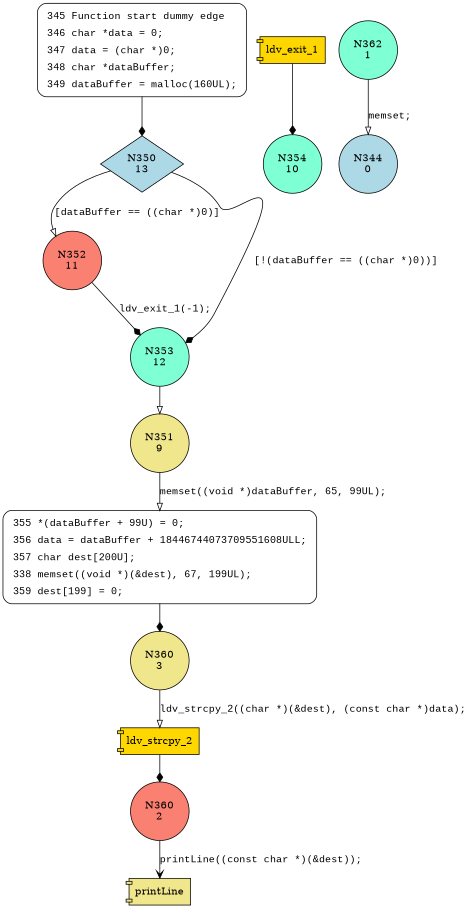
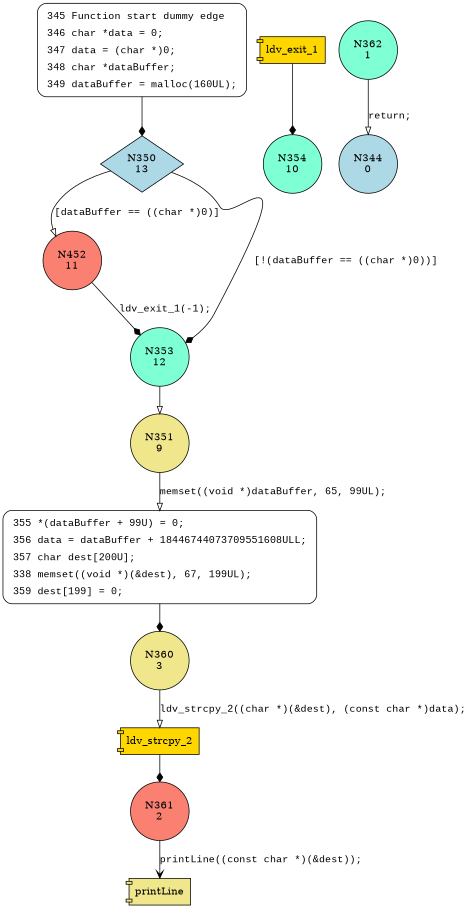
edge "N362 1" -> "N344 0": label "memset;" -> "return;"
node "N352 11": label "N352 11" -> "N452 11"
node "N360 2": label "N360 2" -> "N361 2"
